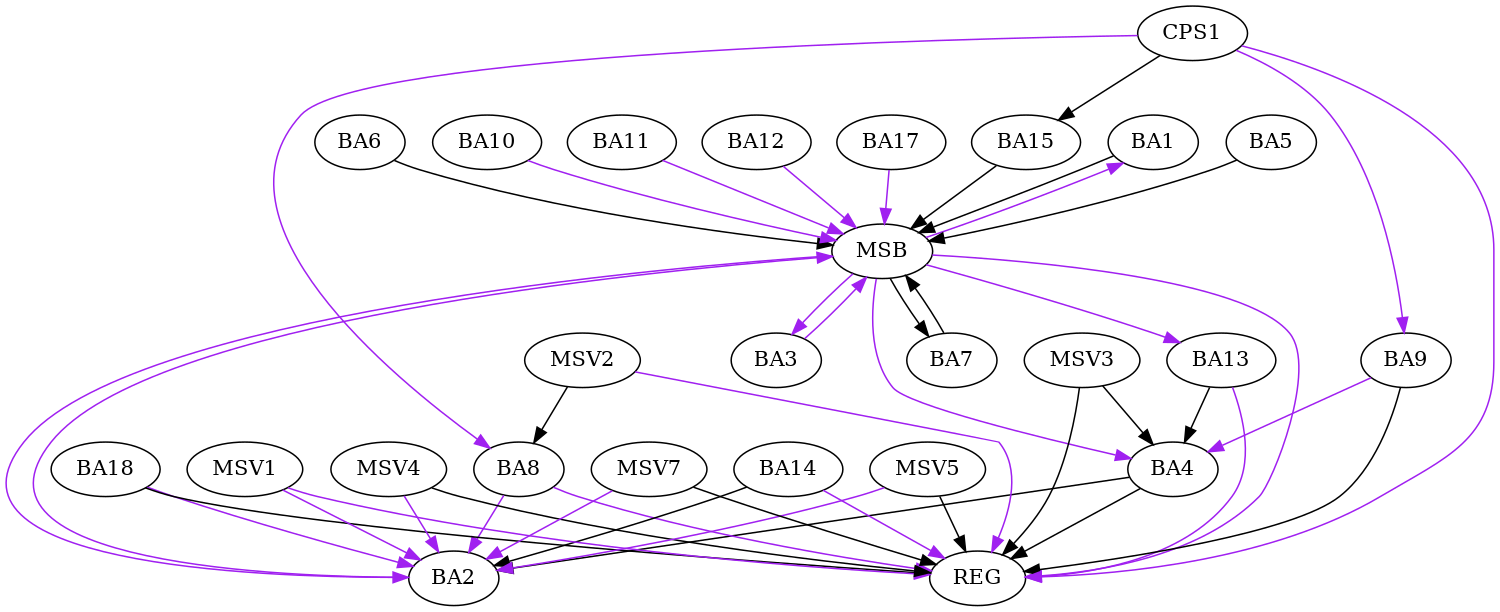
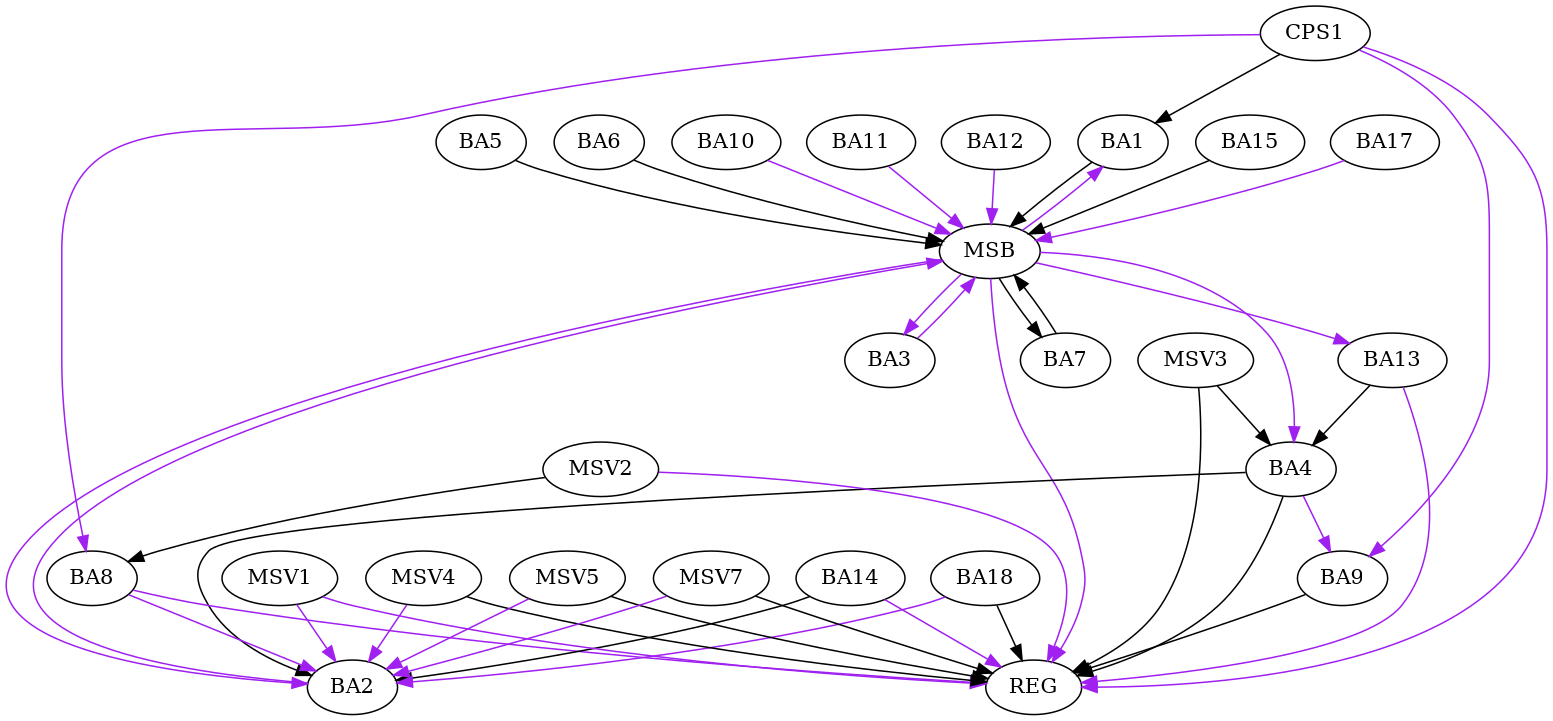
edge "CPS1" -> "BA15": now "CPS1" -> "BA1"
edge "BA9" -> "BA4": reversed
